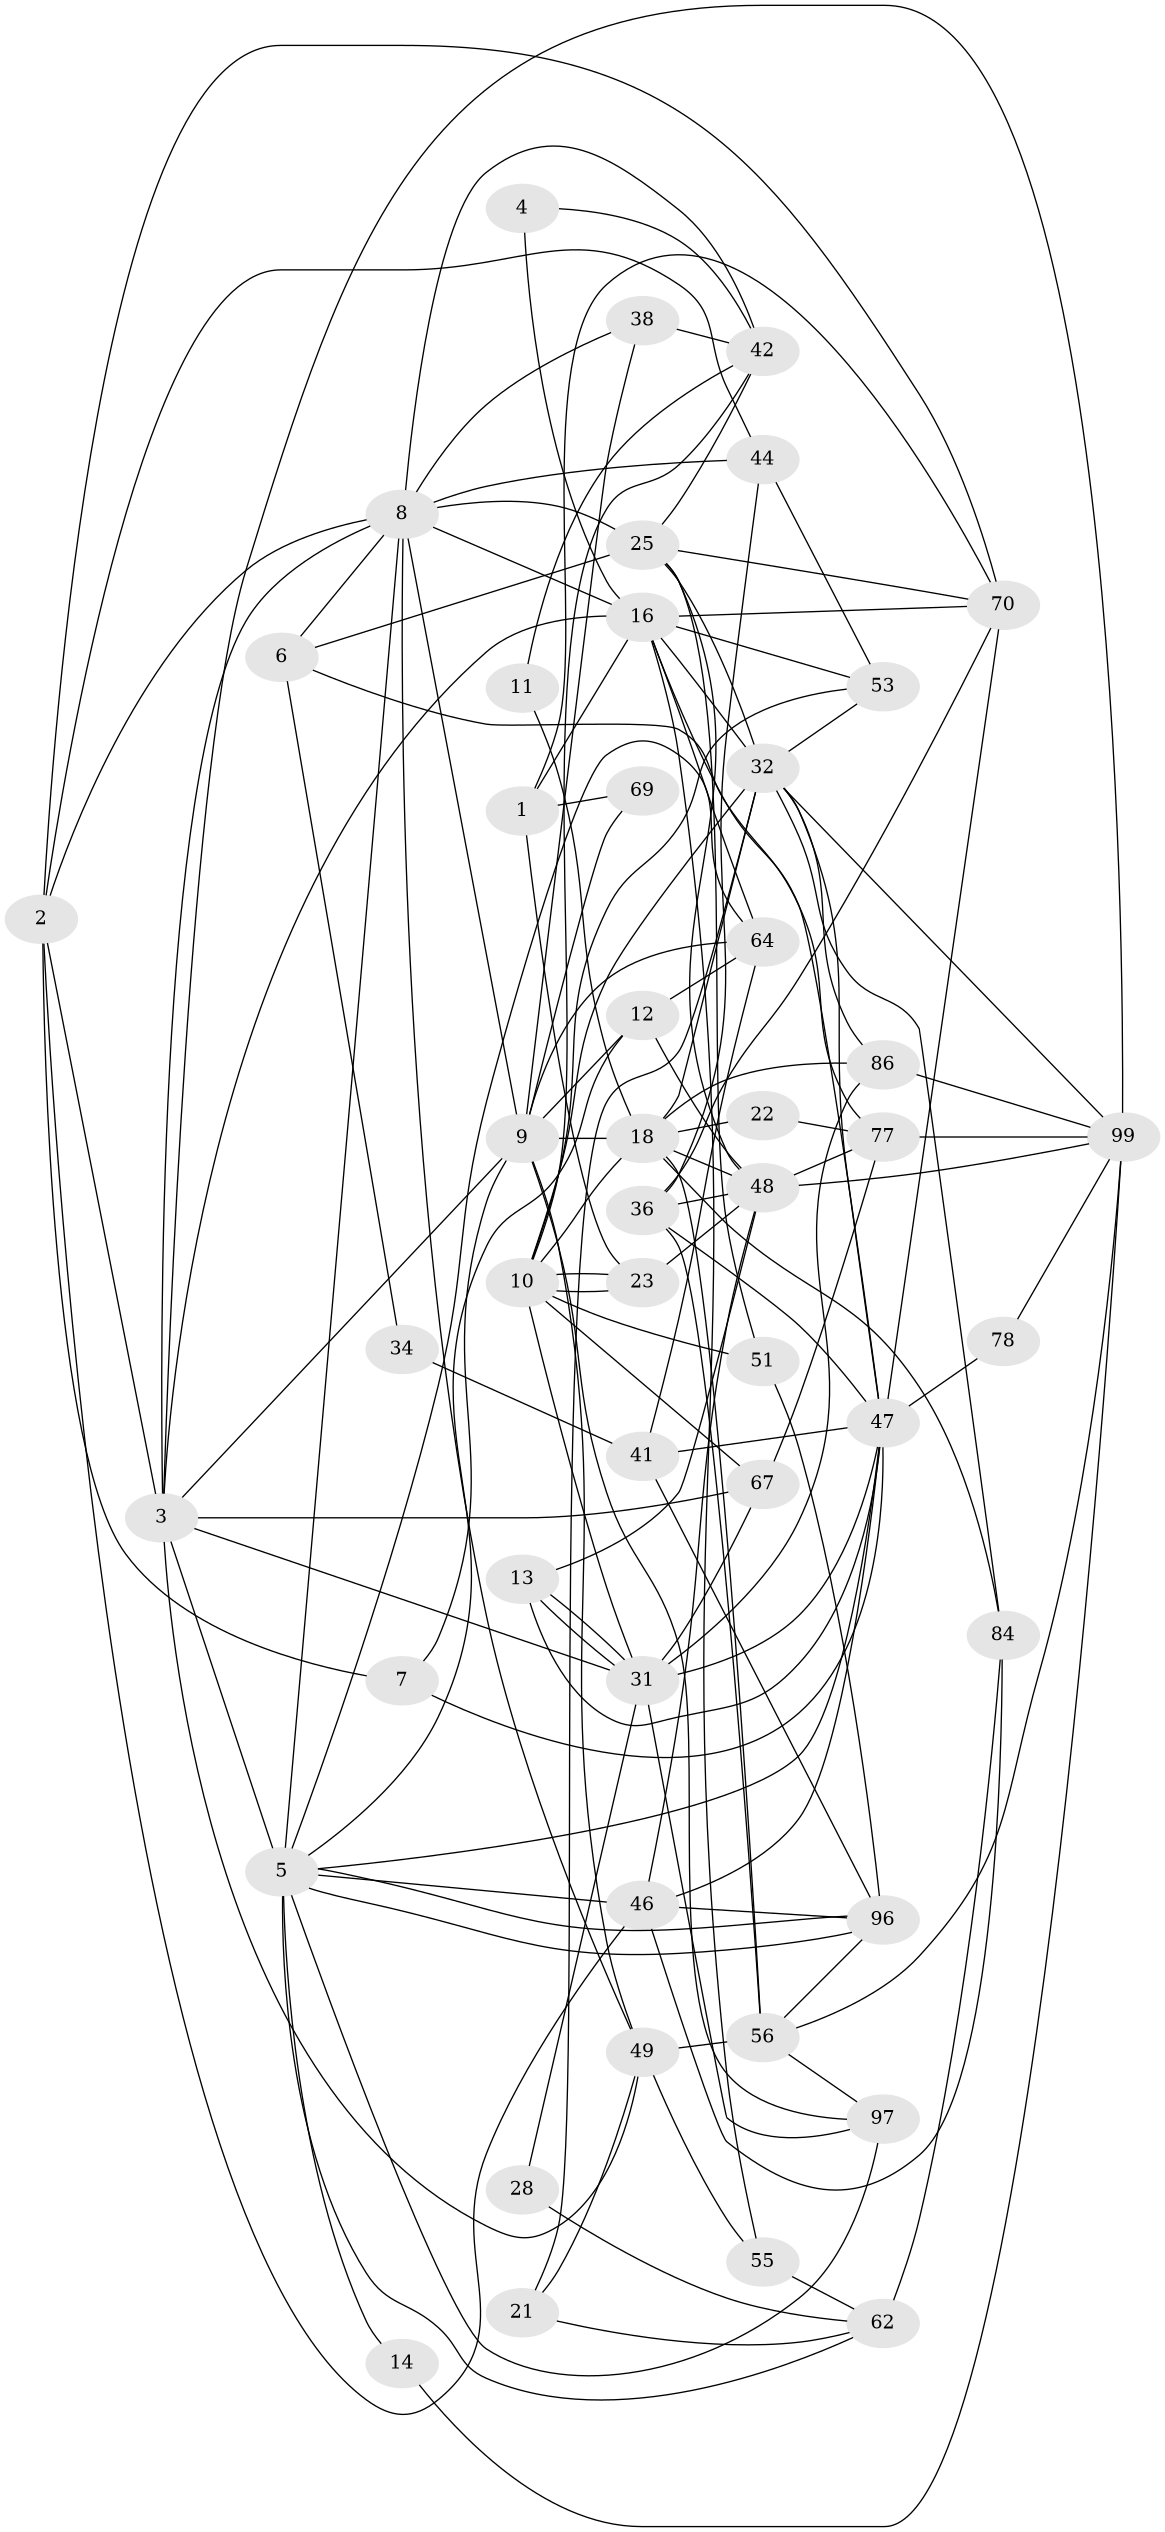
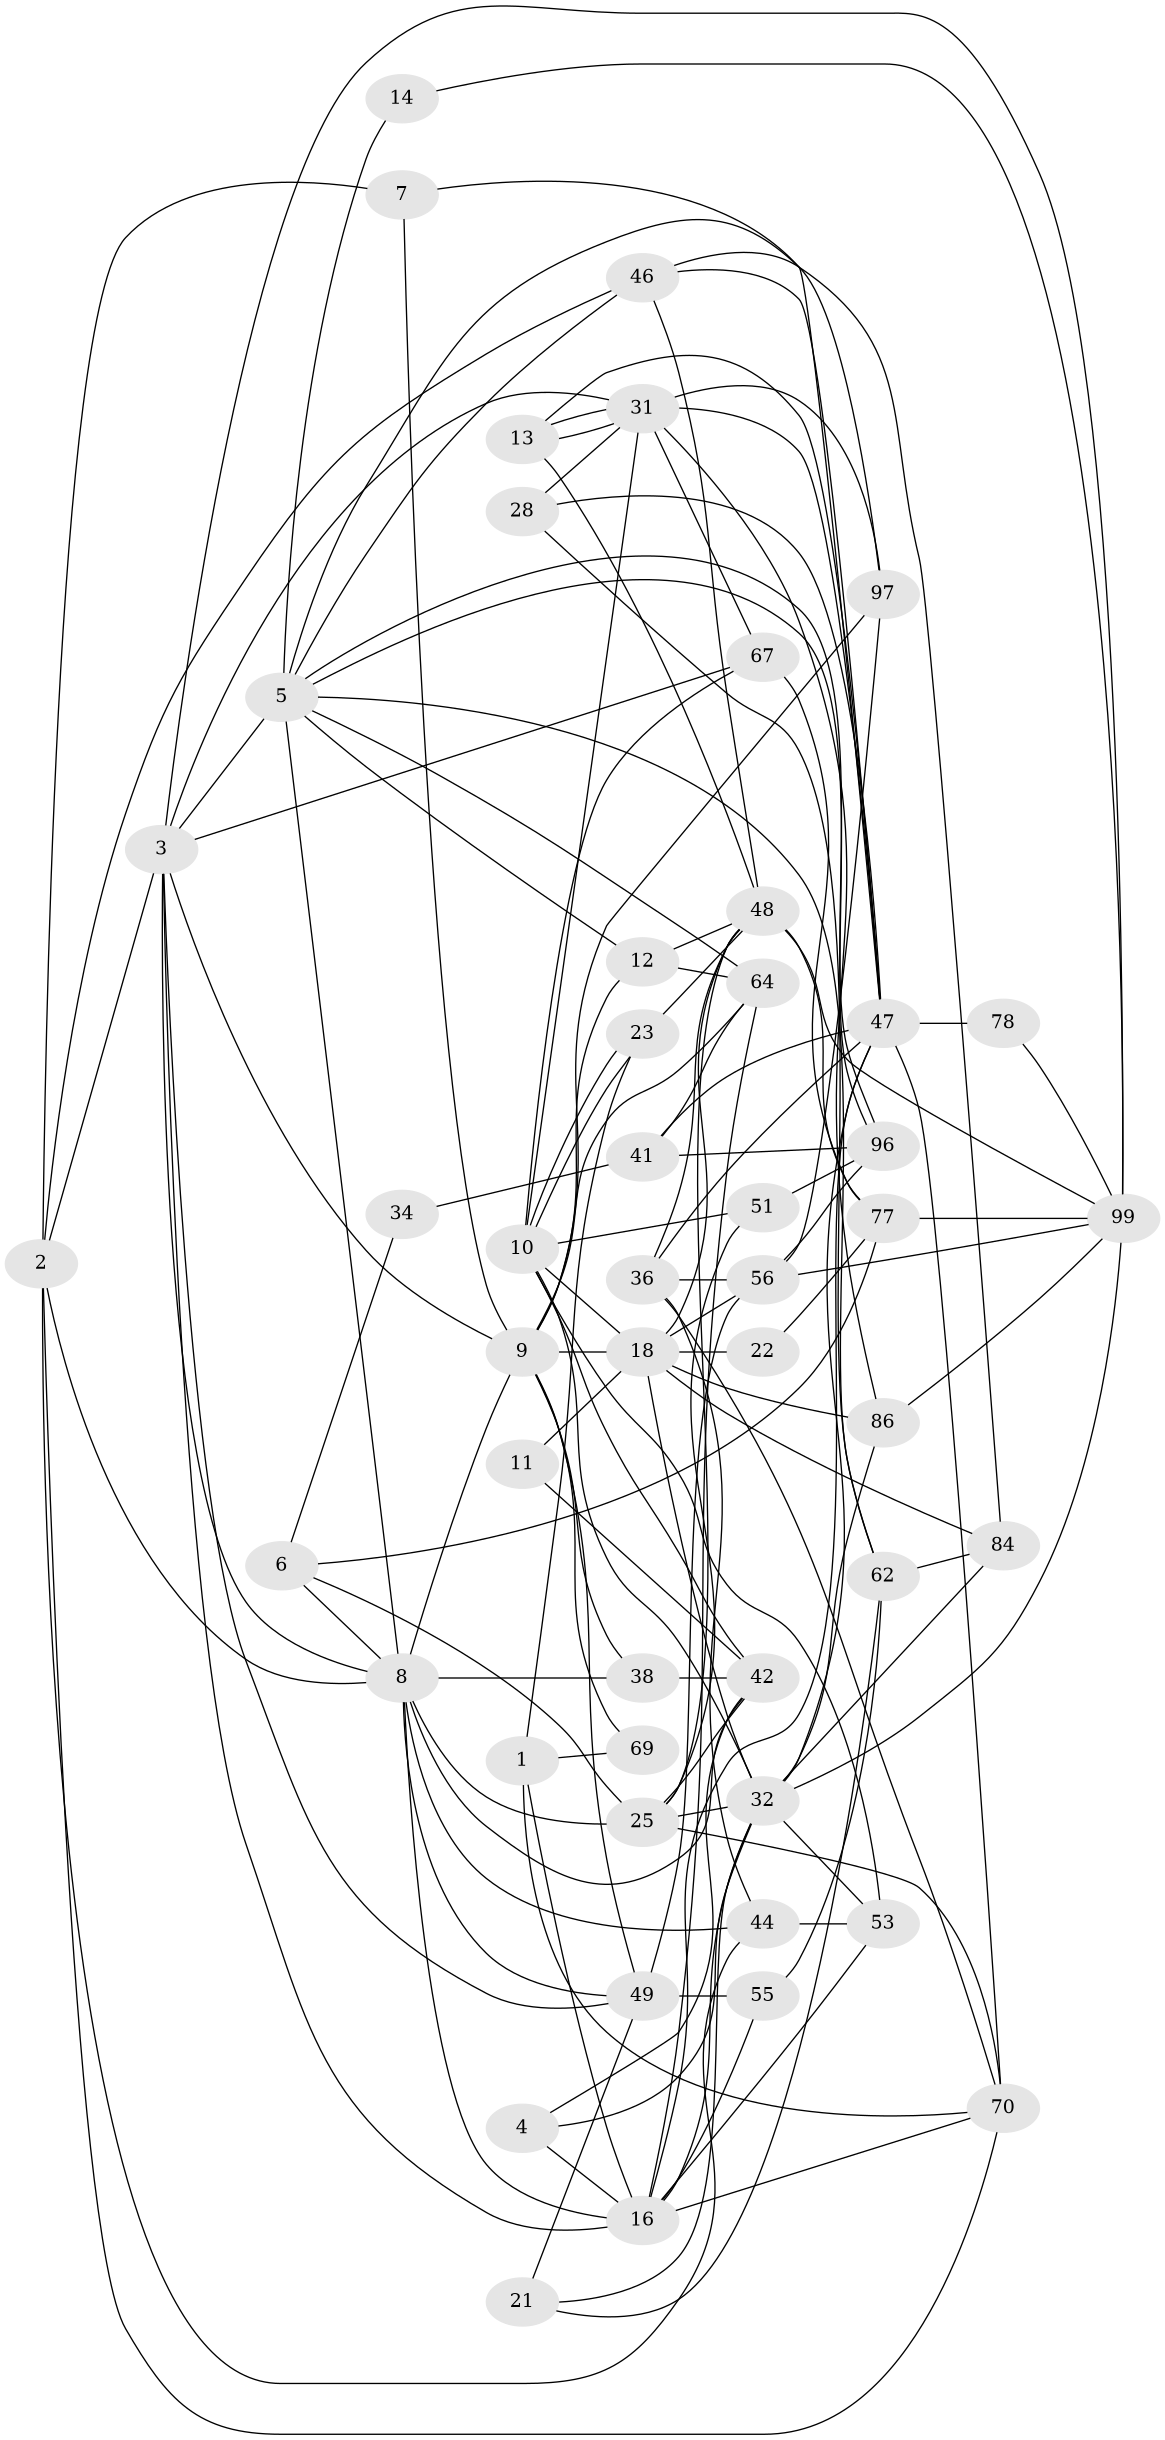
edge "47" -- "5": now "47" -- "28"
edge "46" -- "96": removed
edge "32" -- "4": added
